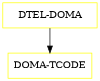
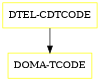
node "DTEL-DOMA": label "DTEL-DOMA" -> "DTEL-CDTCODE"
